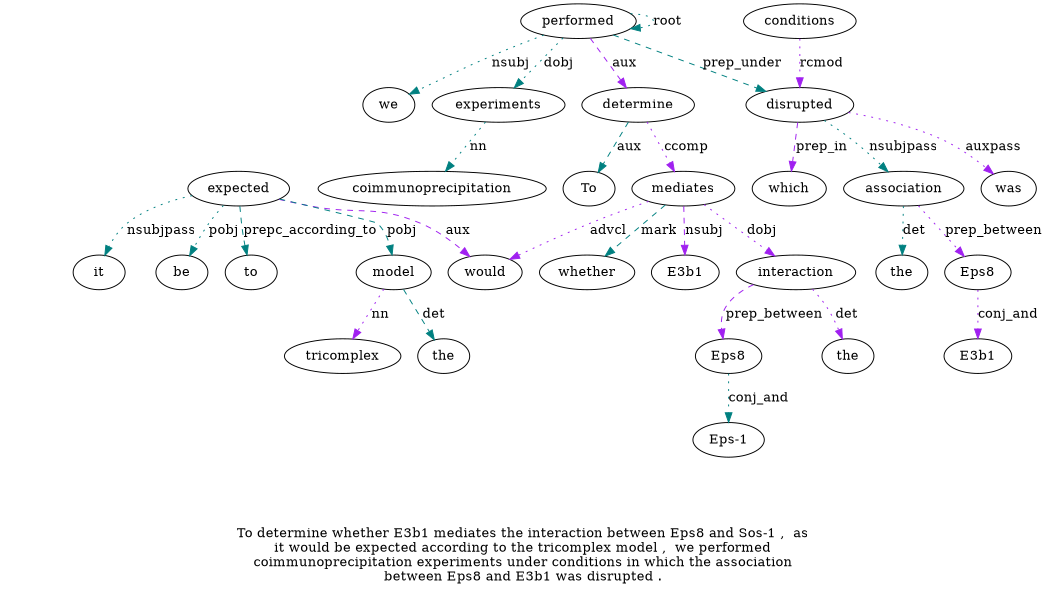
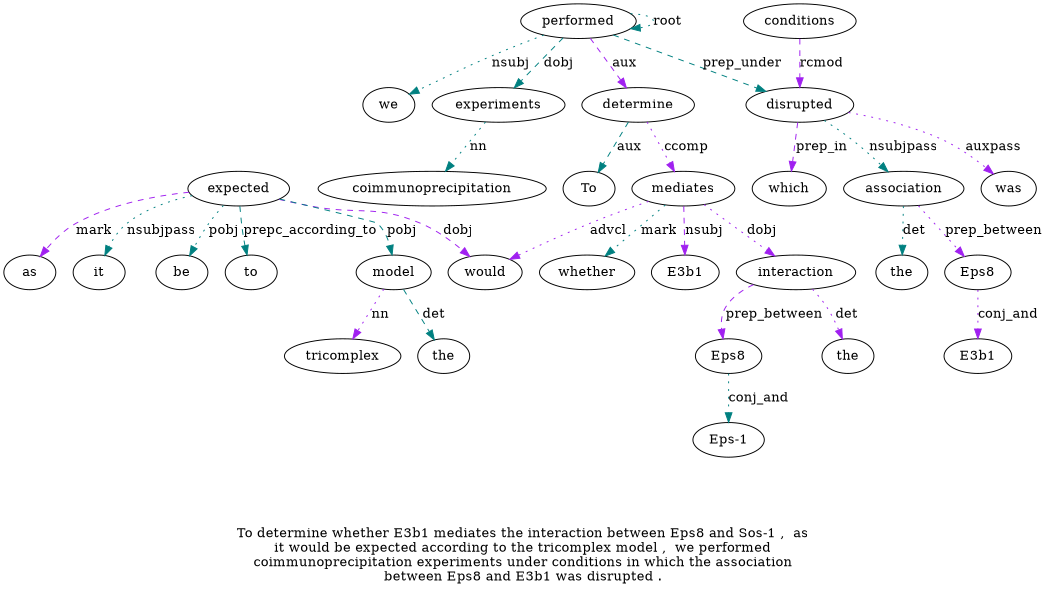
edge "conditions" -> "disrupted": style dotted -> dashed
edge "performed" -> "experiments": style dotted -> dashed
edge "mediates" -> "whether": style dashed -> dotted
edge "expected" -> "would": label "aux" -> "dobj"
node "as": added
